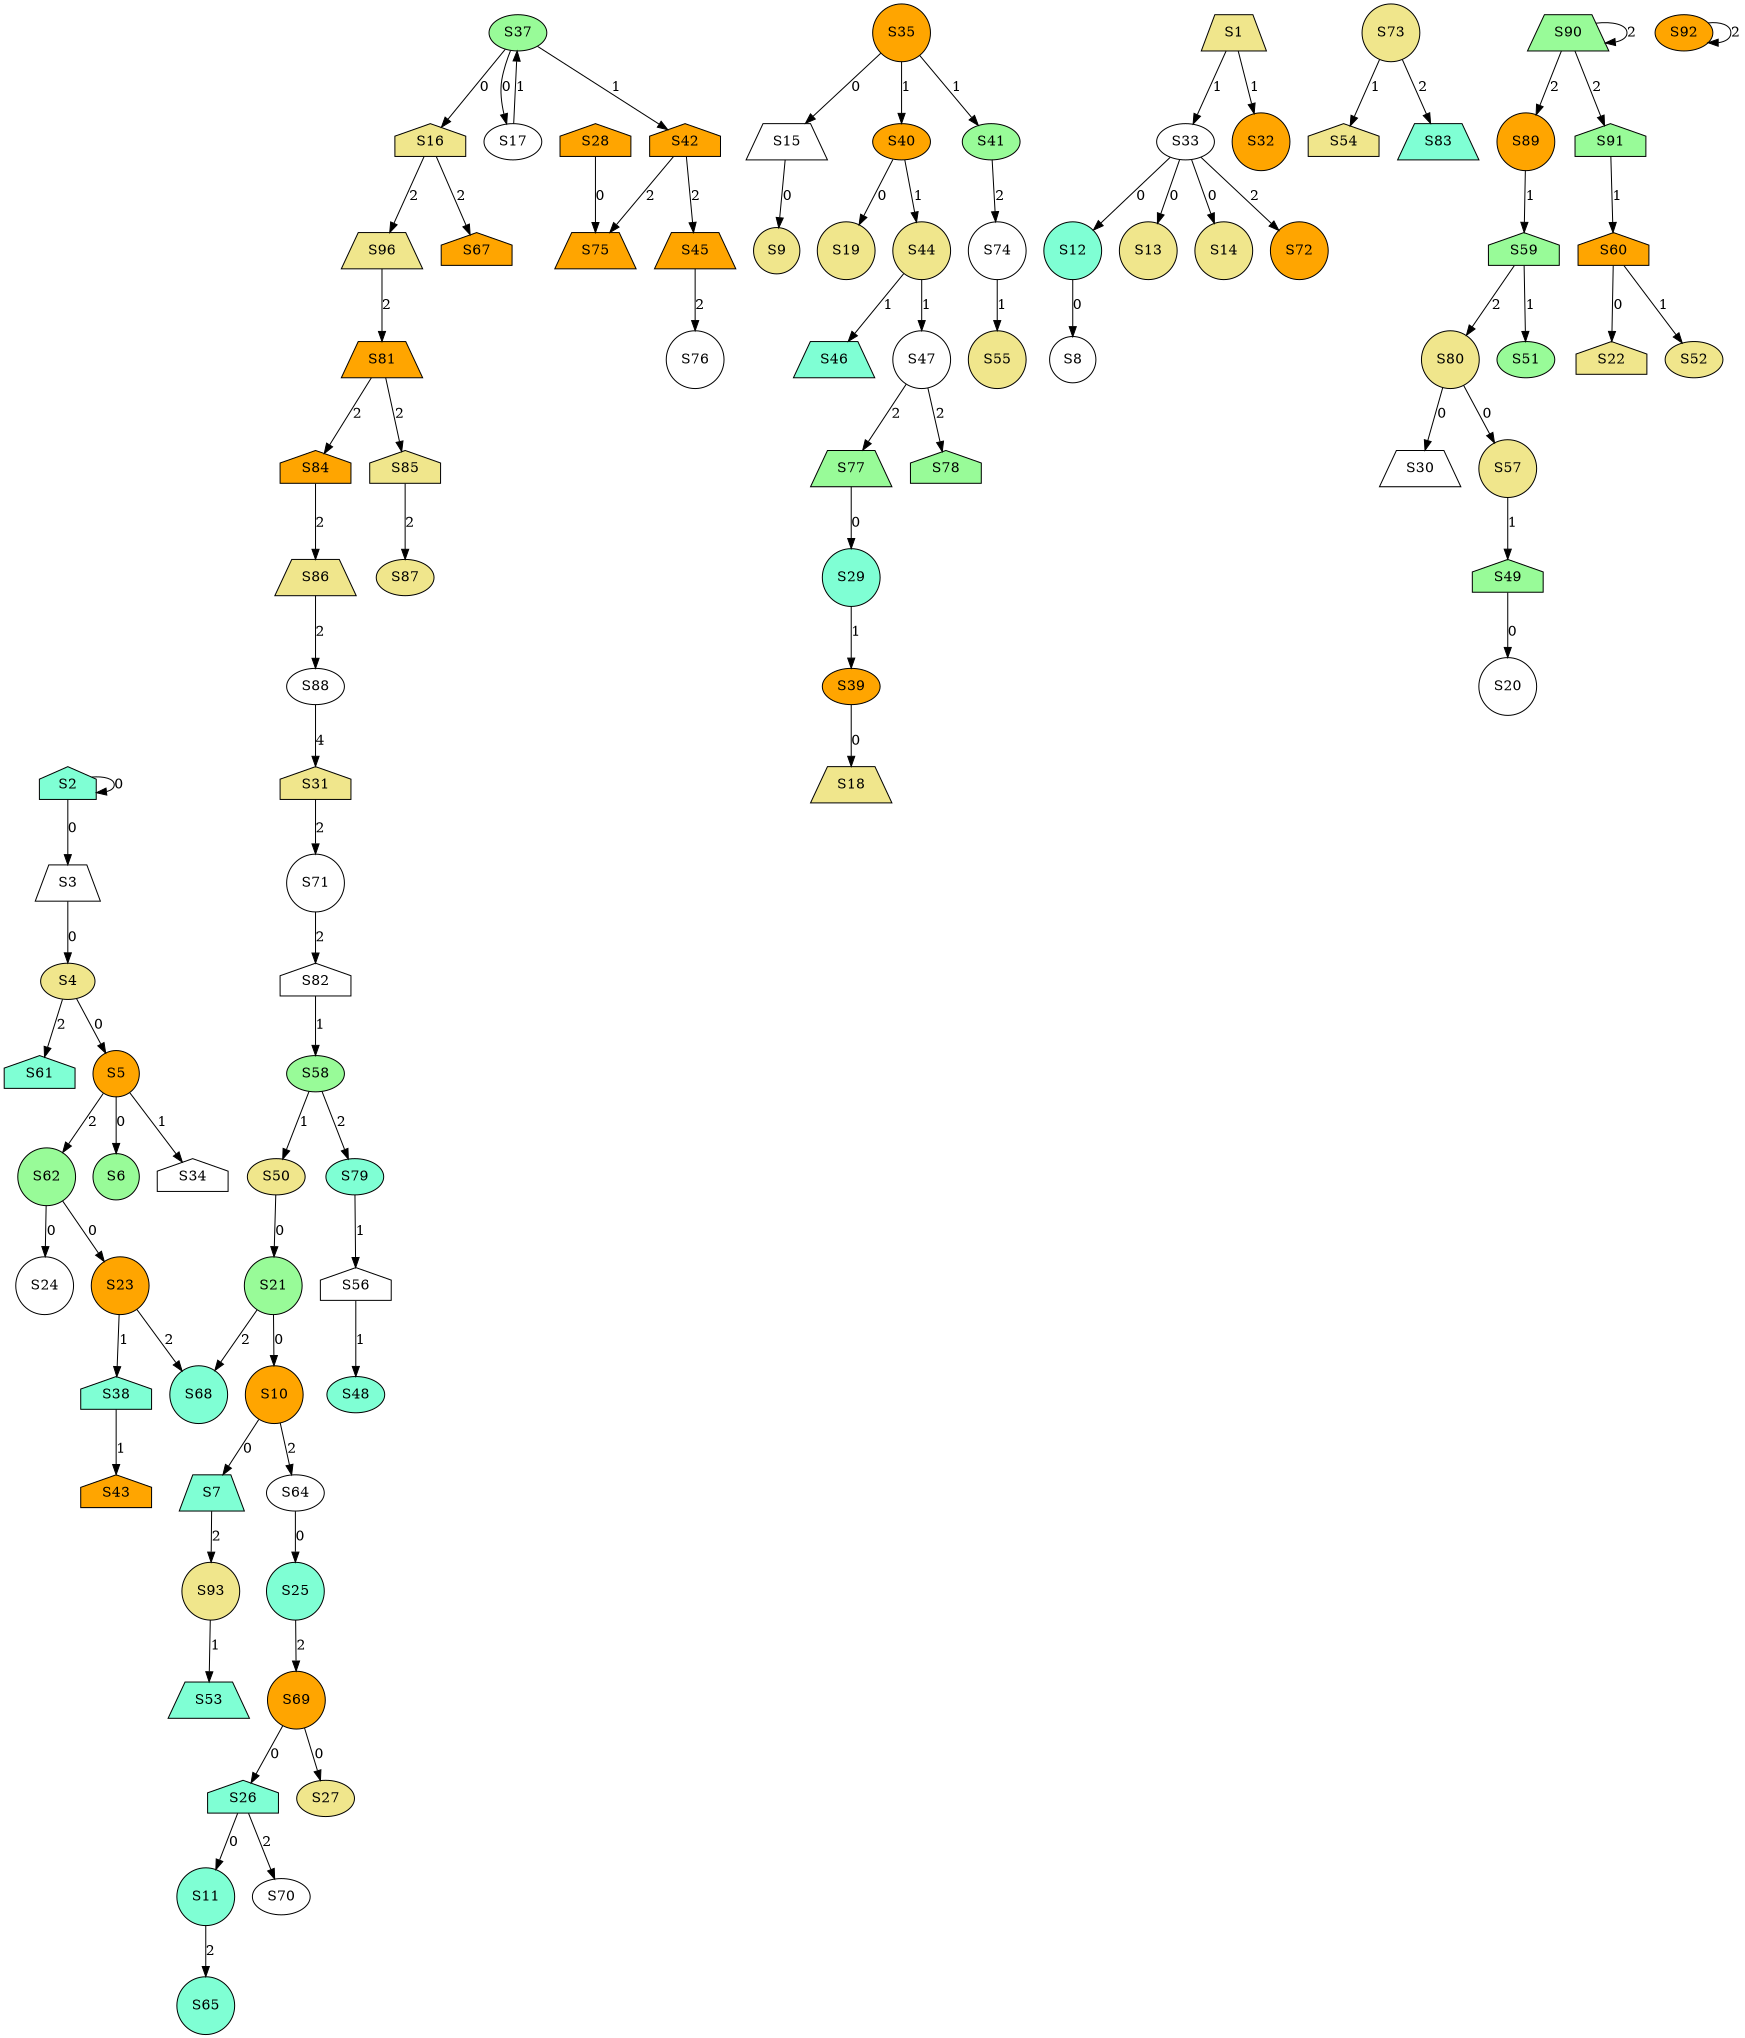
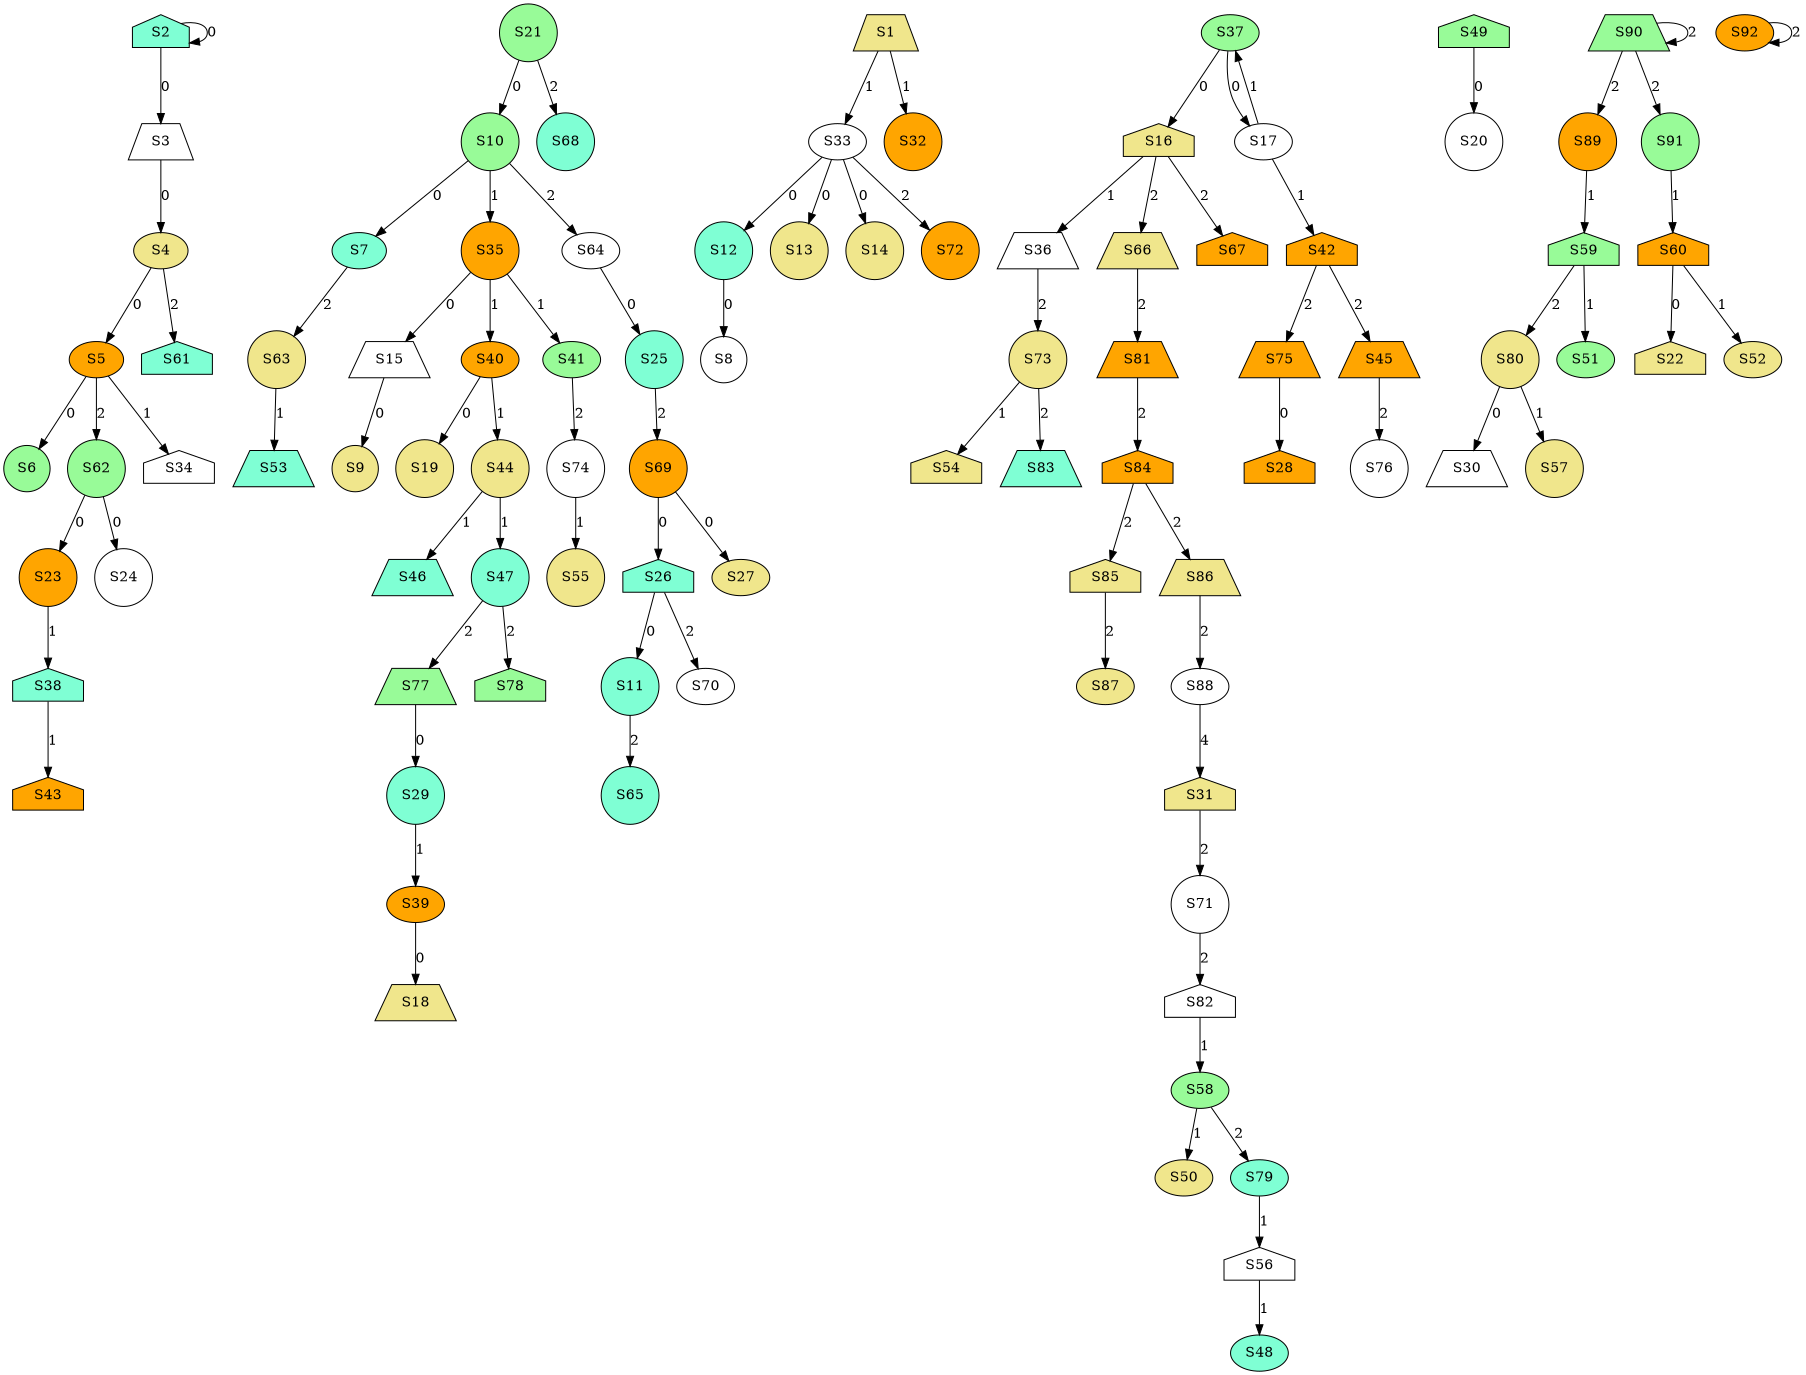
edge "S37" -> "S42": now "S17" -> "S42"
node "S91": shape house -> circle
edge "S28" -> "S75": reversed
edge "S10" -> "S35": added, label "1"
node "S96": label "S96" -> "S66"
node "S36": added
node "S47": fillcolor white -> aquamarine
edge "S81" -> "S85": now "S84" -> "S85"
edge "S80" -> "S57": label "0" -> "1"
edge "S57" -> "S49": removed, label "1"
node "S5": shape circle -> ellipse
edge "S50" -> "S21": removed, label "0"
edge "S23" -> "S68": removed, label "2"
node "S10": fillcolor orange -> palegreen
node "S7": shape trapezium -> ellipse
node "S93": label "S93" -> "S63"
